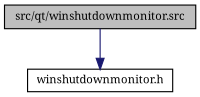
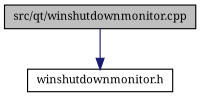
node "src/qt/winshutdownmonitor.src": label "src/qt/winshutdownmonitor.src" -> "src/qt/winshutdownmonitor.cpp"
